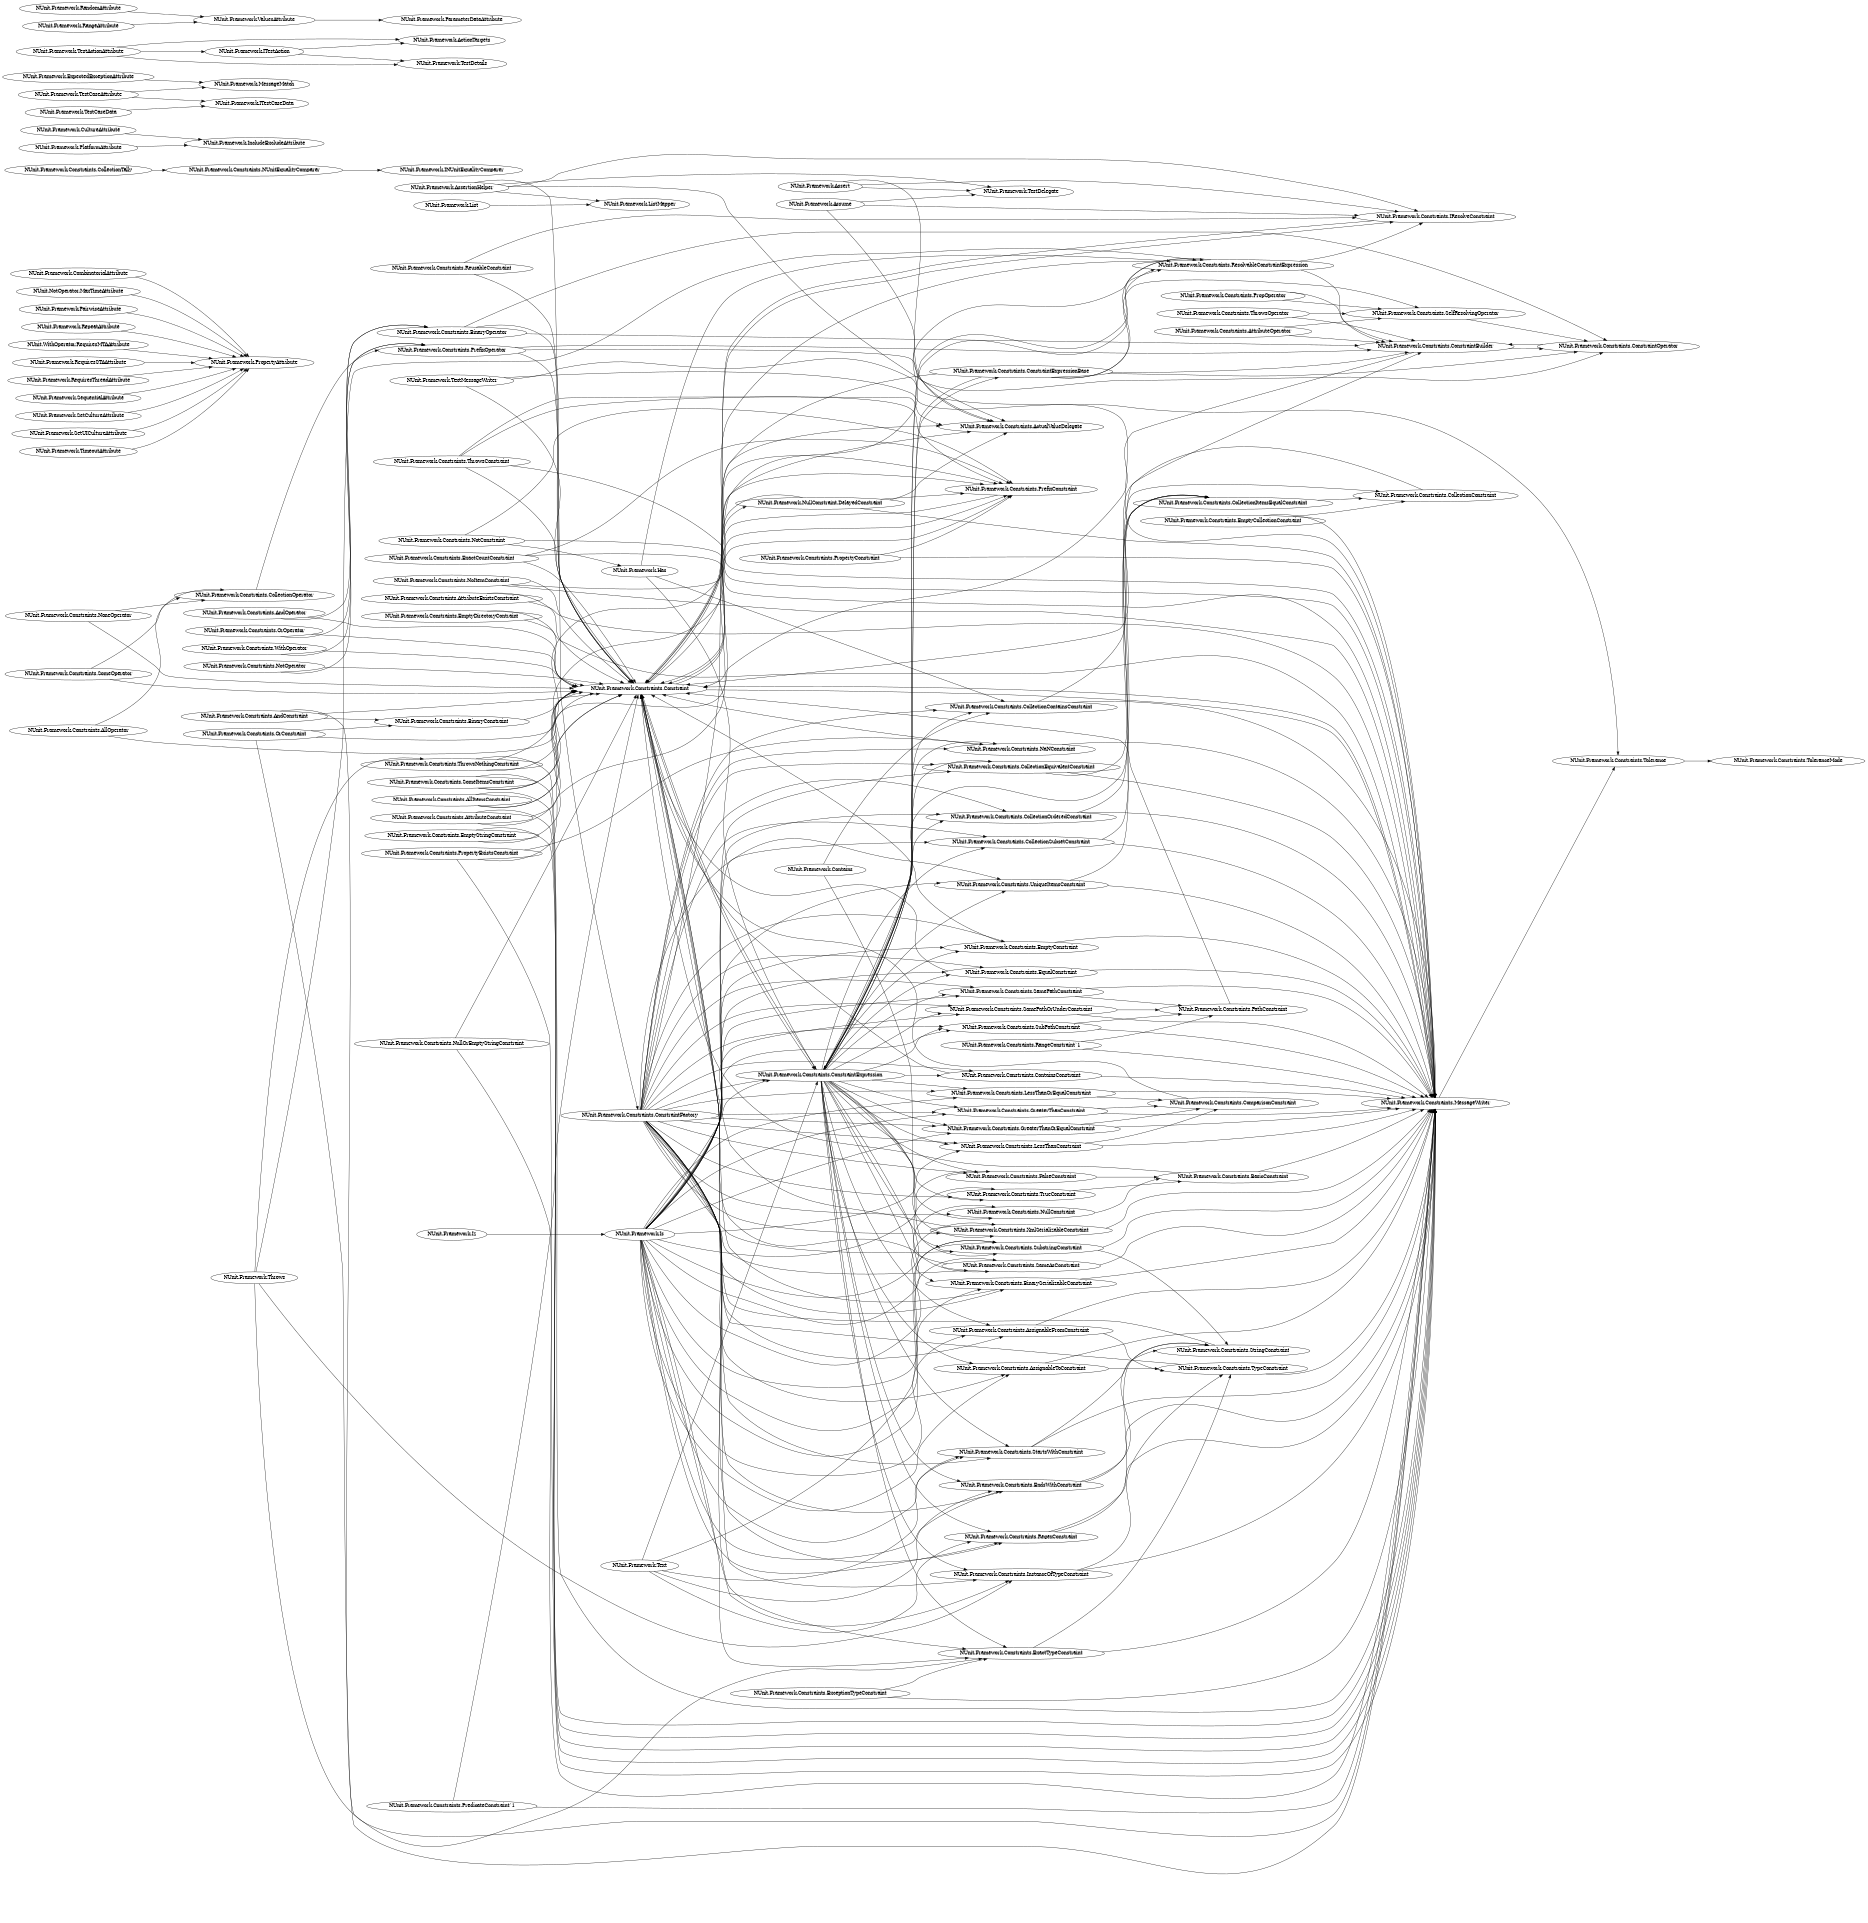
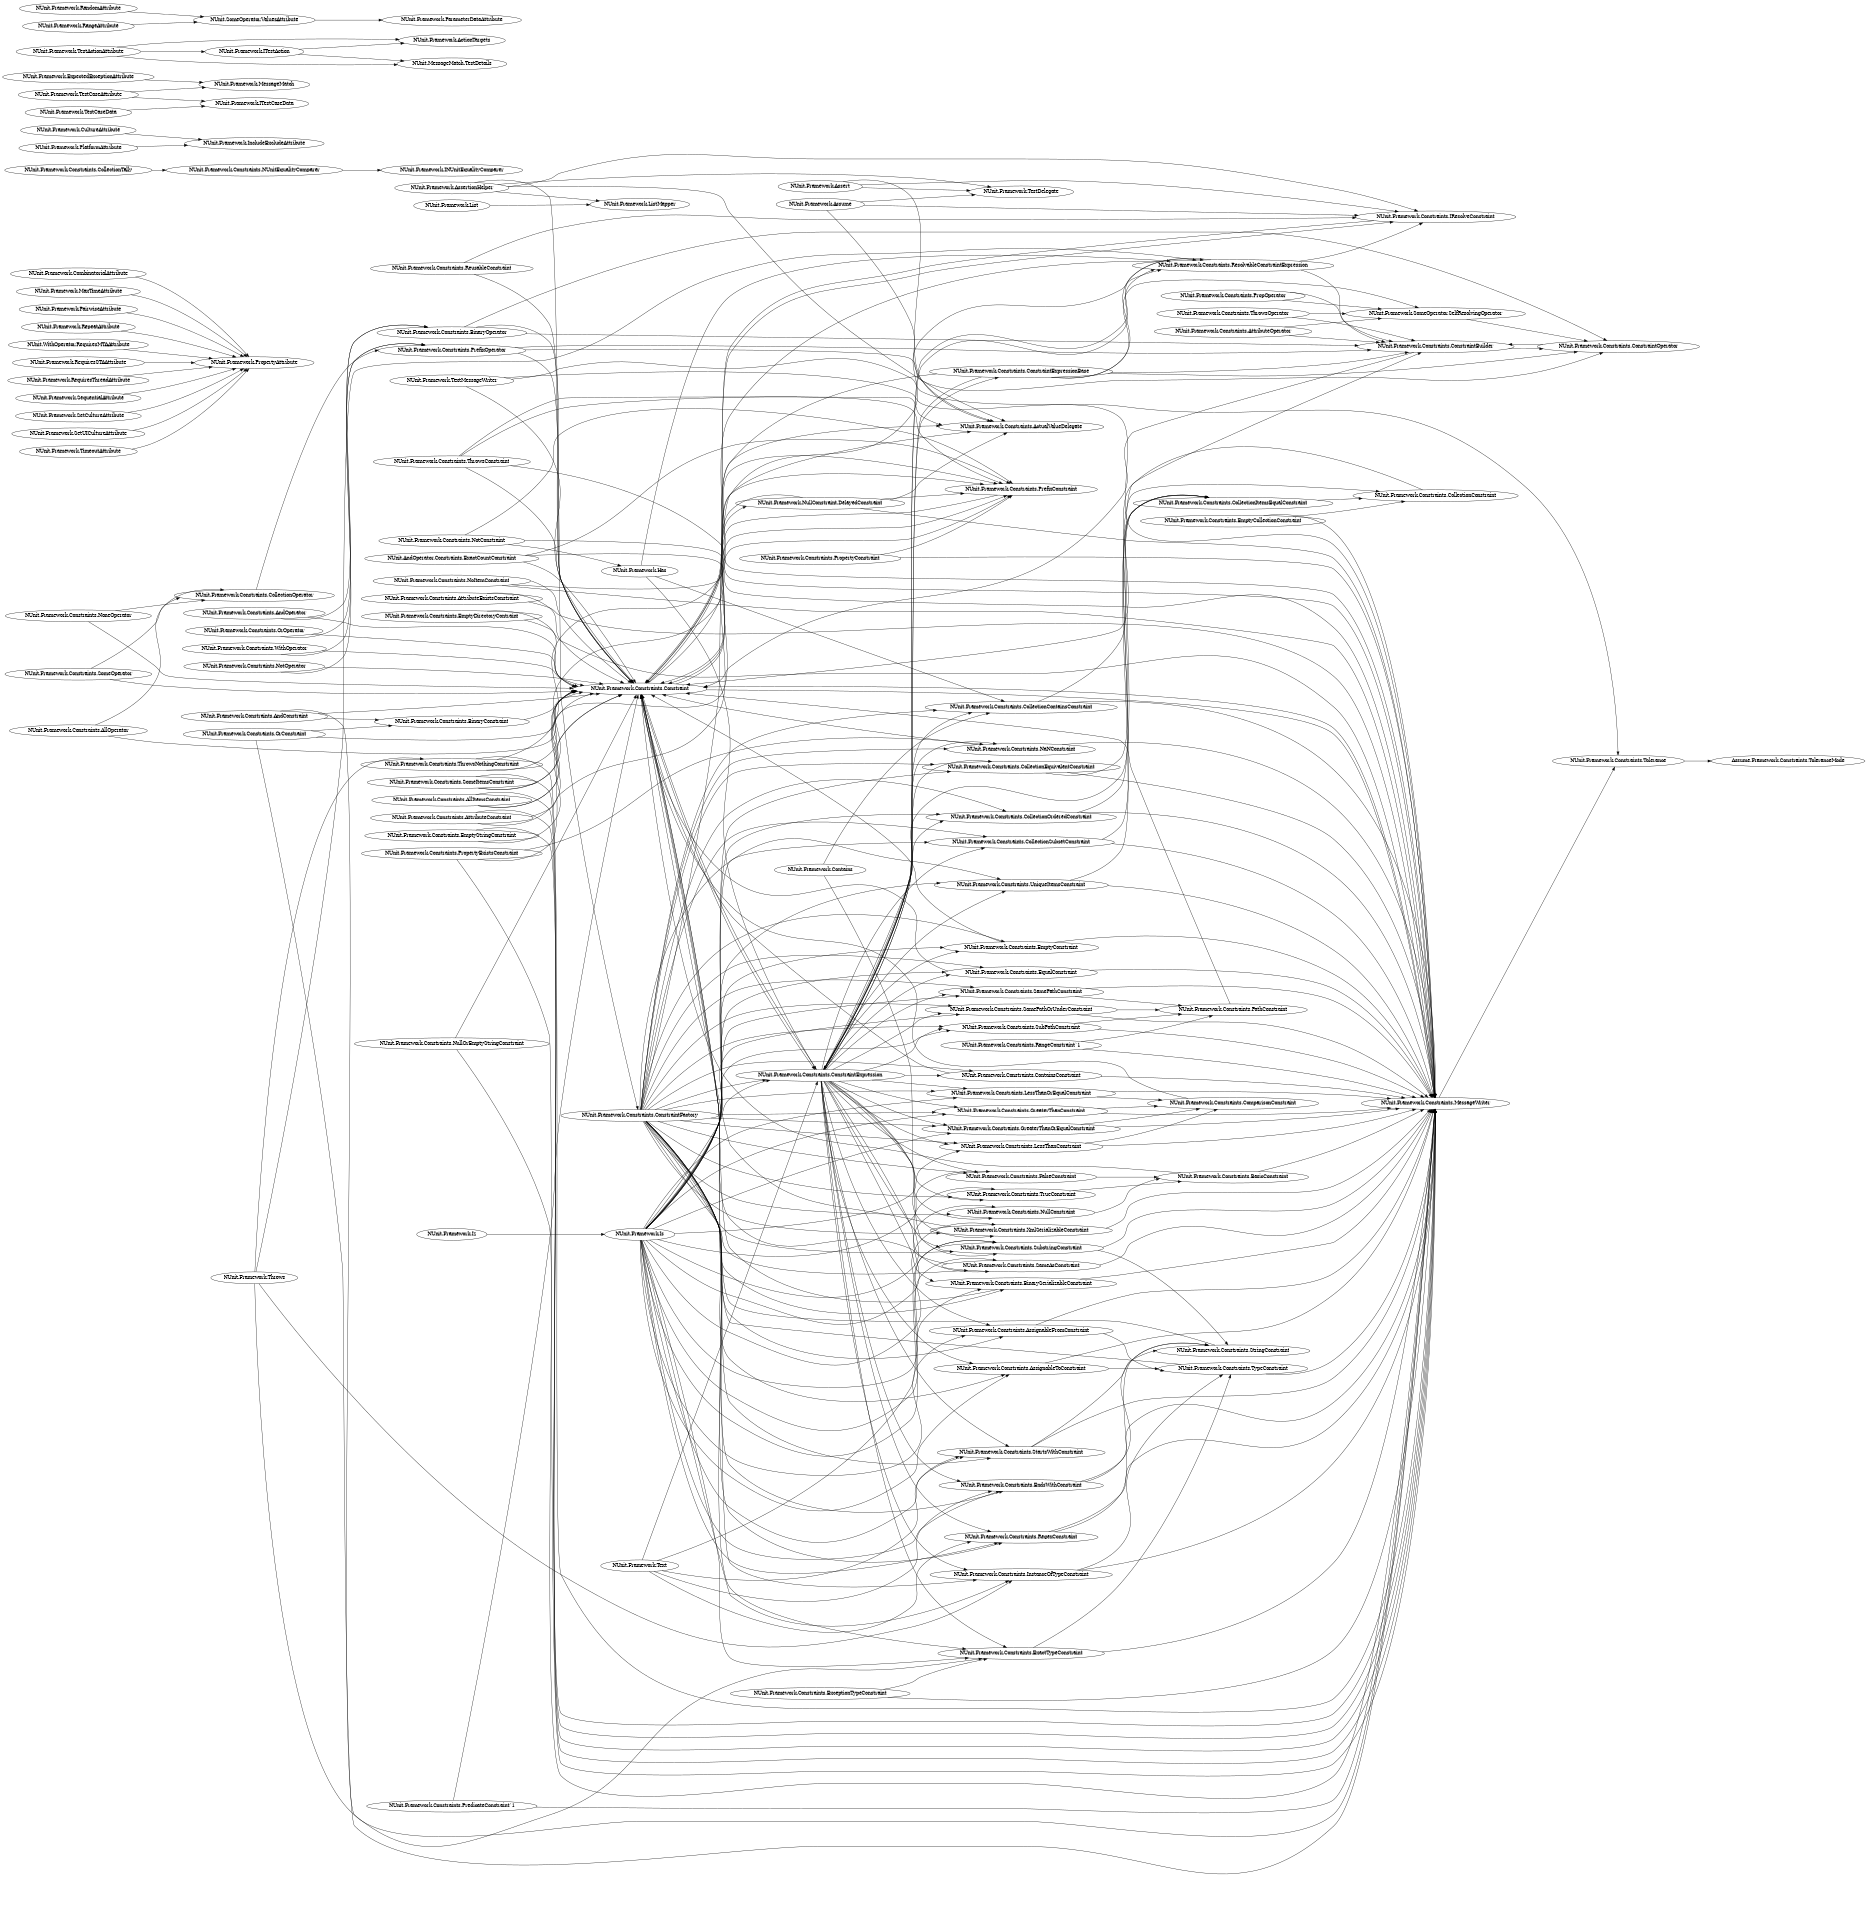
node "NUnit.Framework.ValuesAttribute": label "NUnit.Framework.ValuesAttribute" -> "NUnit.SomeOperator.ValuesAttribute"
node "NUnit.Framework.TestDetails": label "NUnit.Framework.TestDetails" -> "NUnit.MessageMatch.TestDetails"
node "NUnit.NotOperator.MaxTimeAttribute": label "NUnit.NotOperator.MaxTimeAttribute" -> "NUnit.Framework.MaxTimeAttribute"
node "NUnit.Framework.Constraints.SelfResolvingOperator": label "NUnit.Framework.Constraints.SelfResolvingOperator" -> "NUnit.Framework.SomeOperator.SelfResolvingOperator"
node "NUnit.Framework.Constraints.ExactCountConstraint": label "NUnit.Framework.Constraints.ExactCountConstraint" -> "NUnit.AndOperator.Constraints.ExactCountConstraint"
node "NUnit.Framework.Constraints.ToleranceMode": label "NUnit.Framework.Constraints.ToleranceMode" -> "Assume.Framework.Constraints.ToleranceMode"
